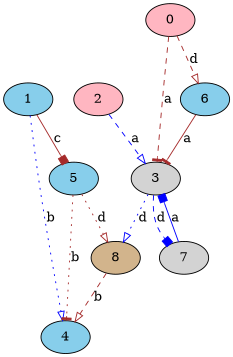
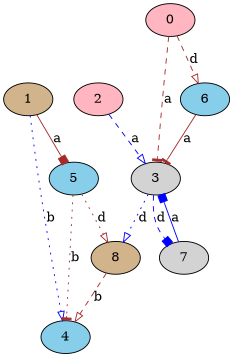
node "1": fillcolor skyblue -> tan
edge "1" -> "5": label "c" -> "a"
